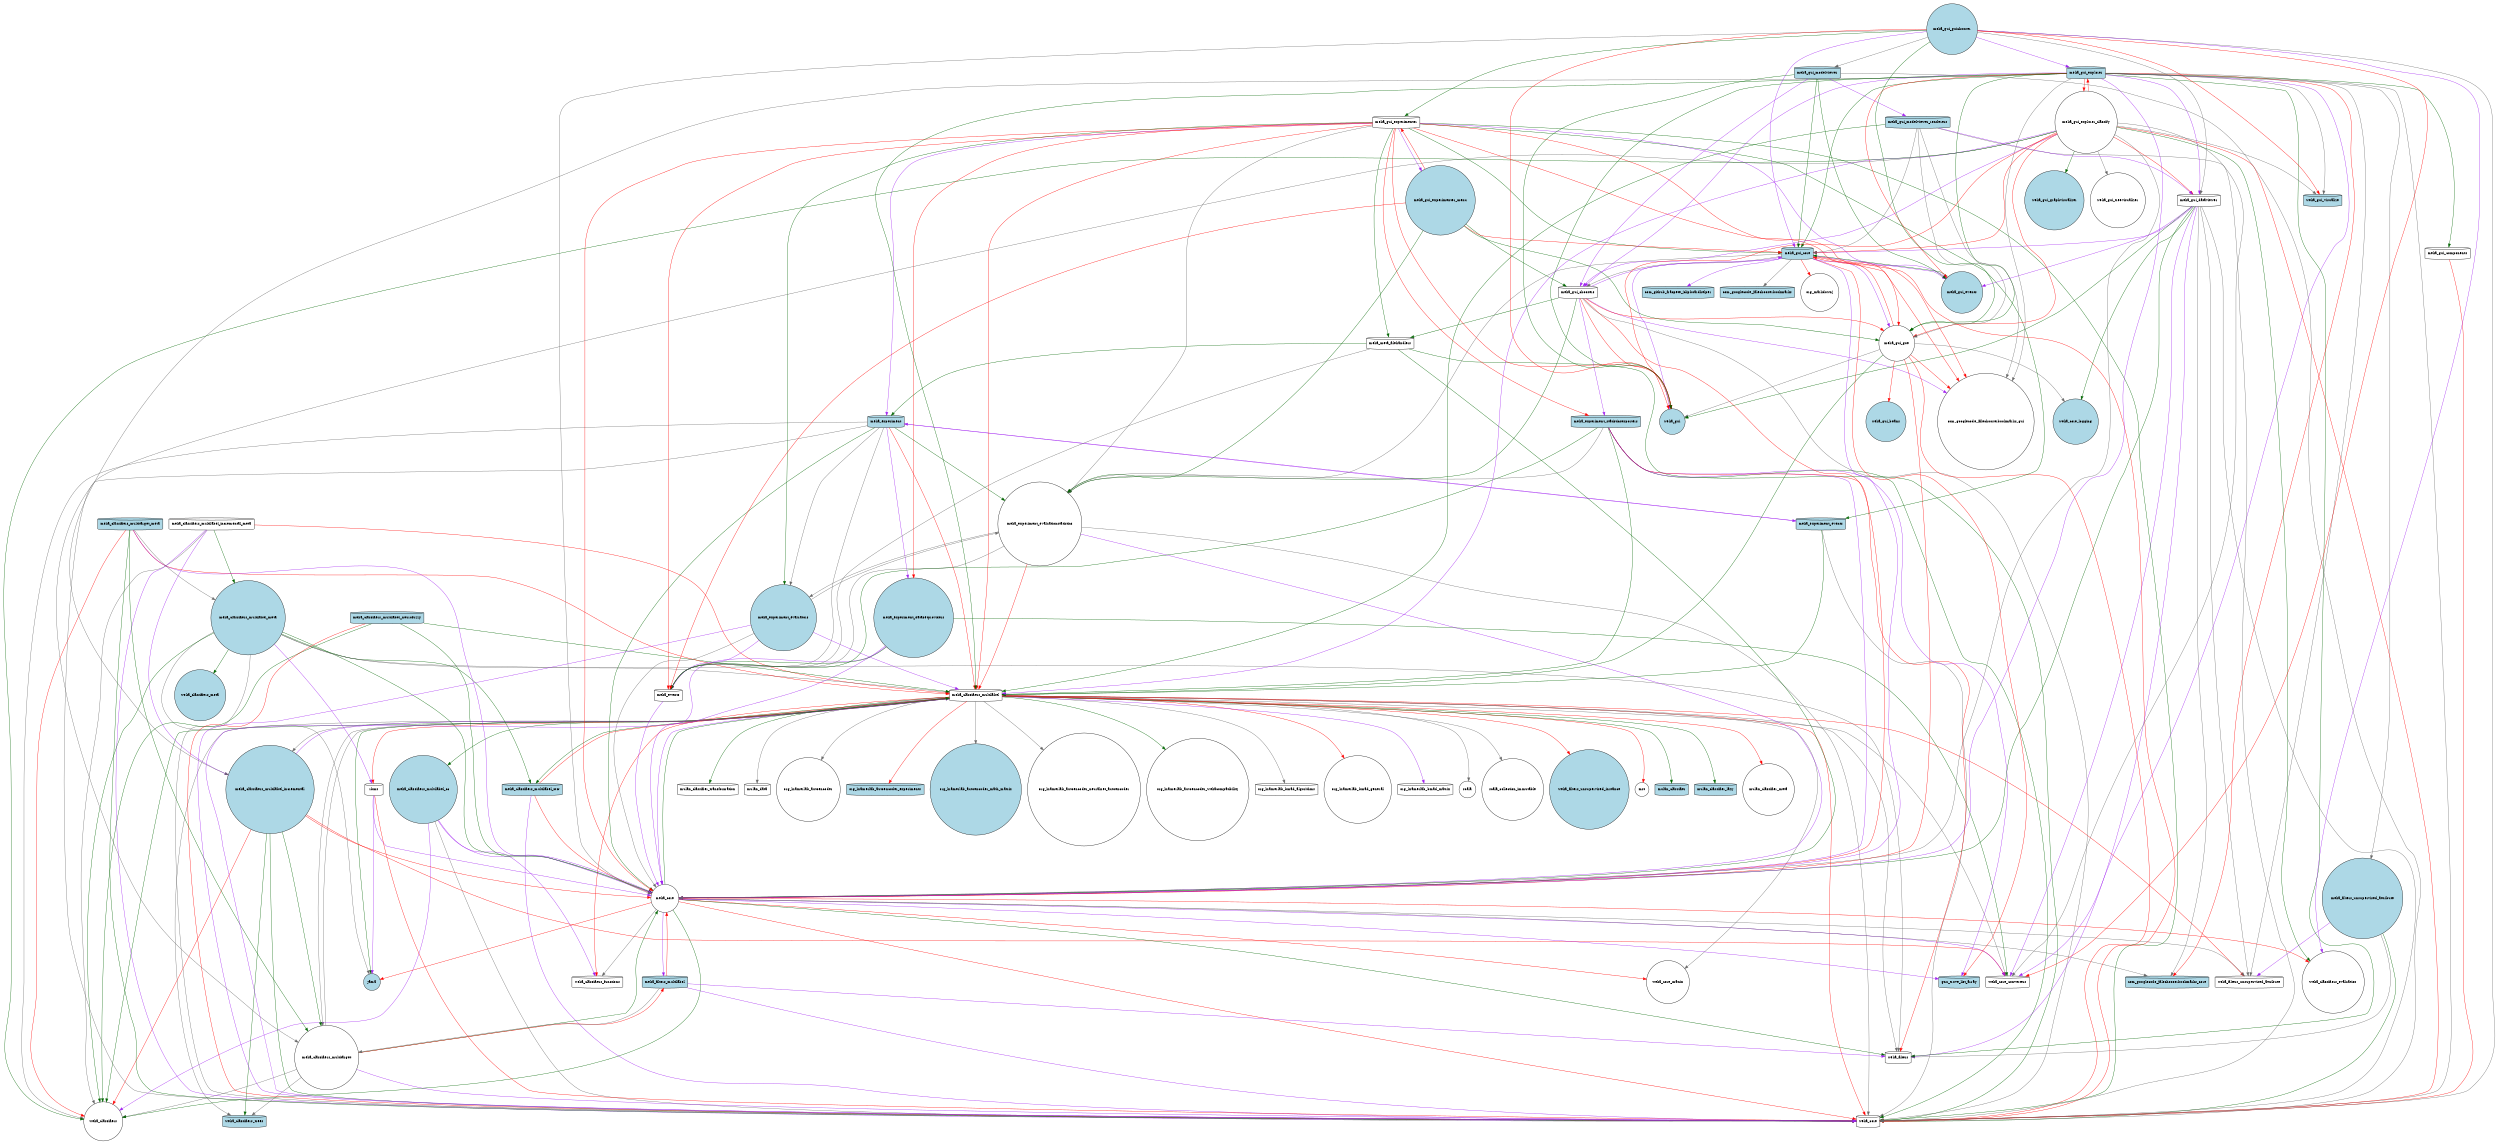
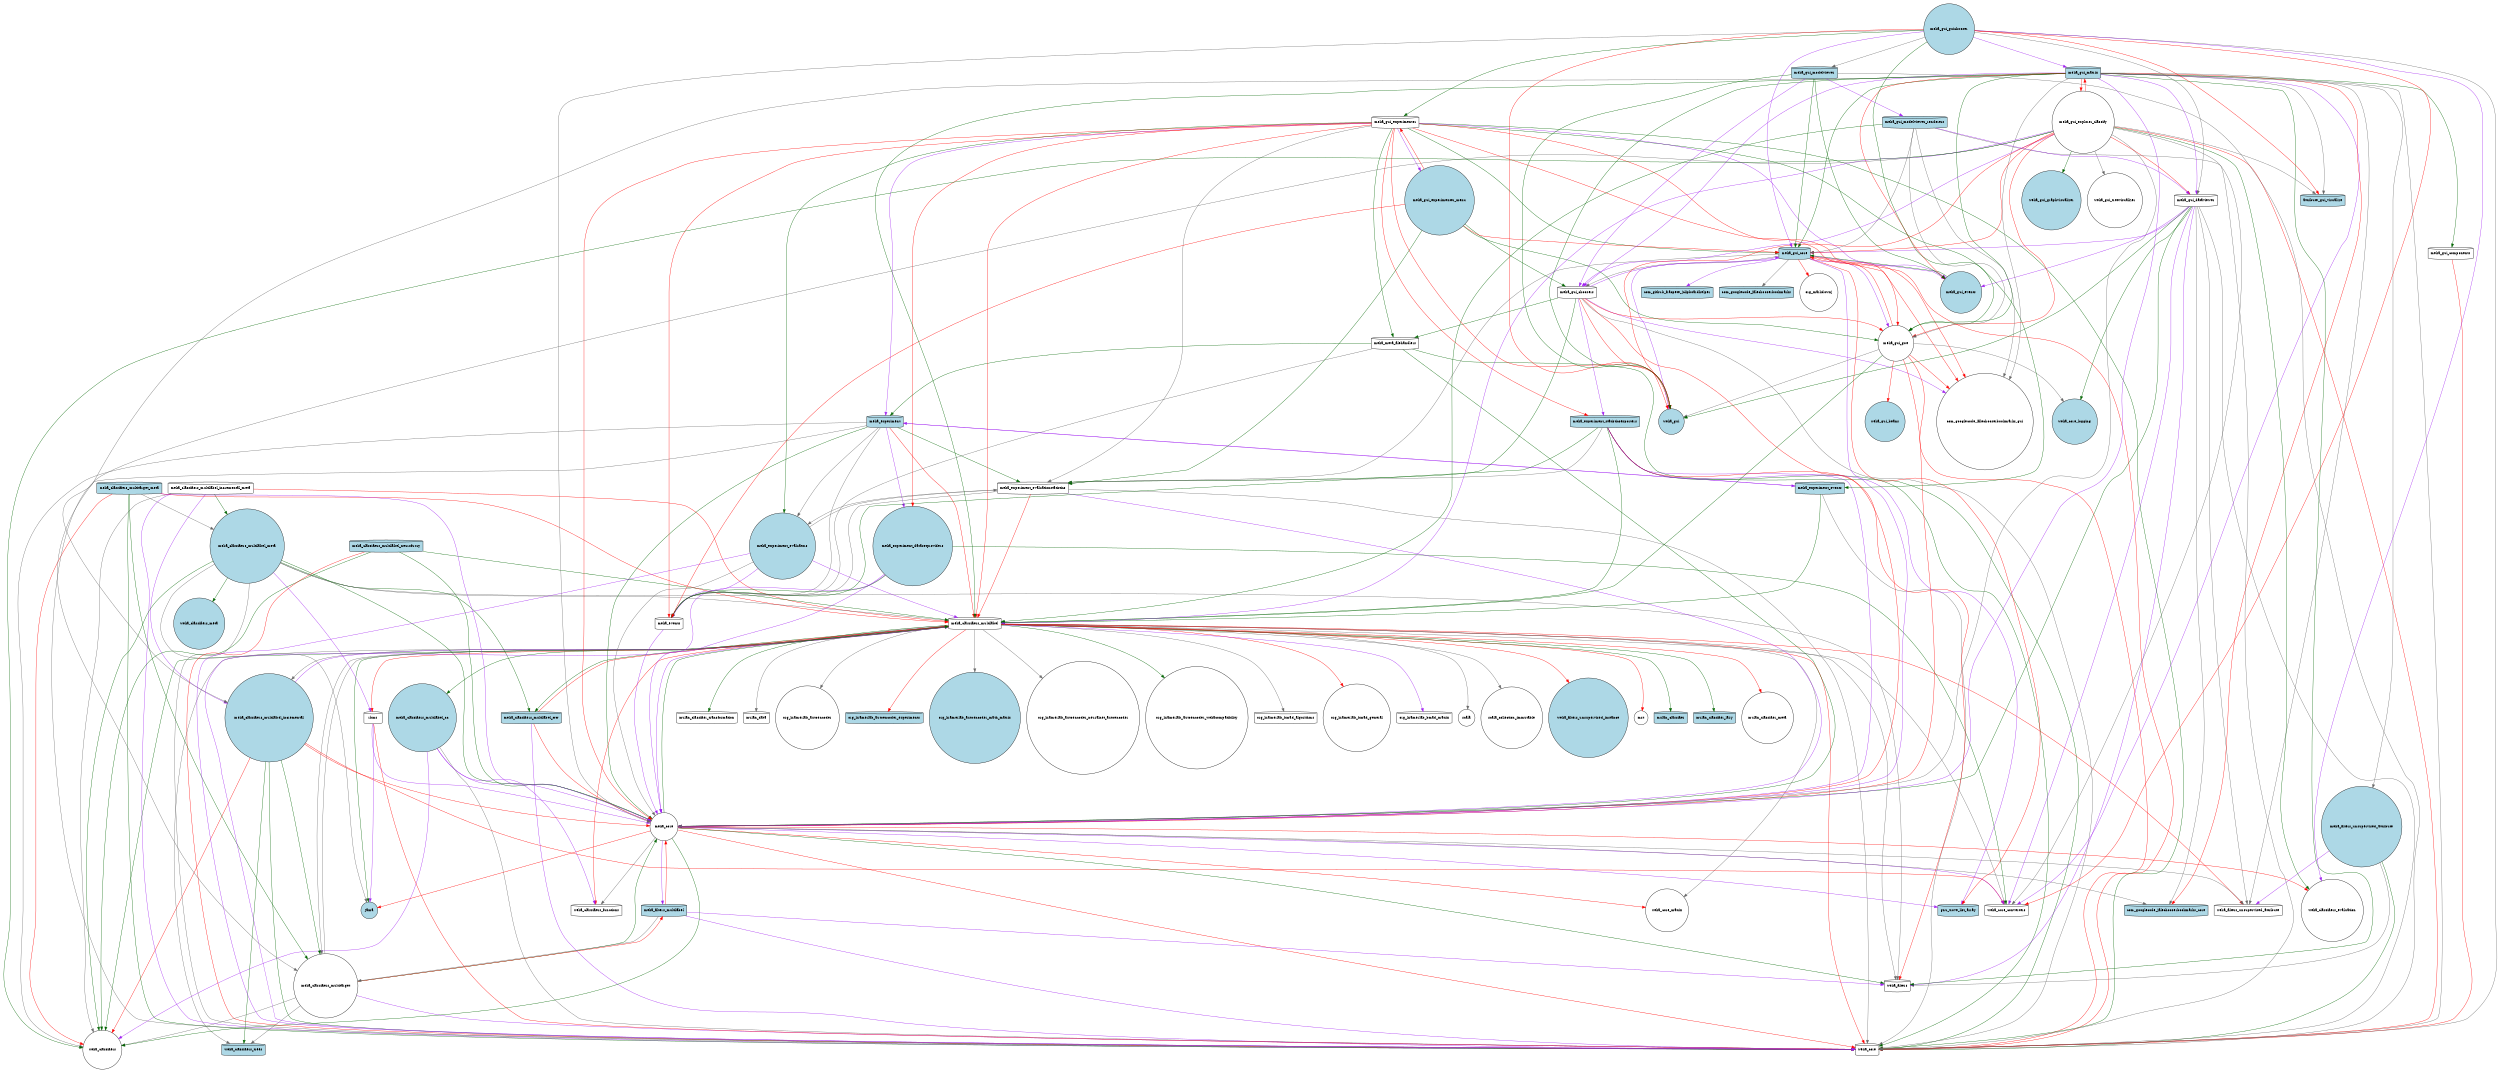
node "meka_gui_explorer": label "meka_gui_explorer" -> "meka_gui_matrix"
node "weka_gui_visualize": label "weka_gui_visualize" -> "attribute_gui_visualize"
node "meka_experiment_evaluationstatistics": shape circle -> cylinder
